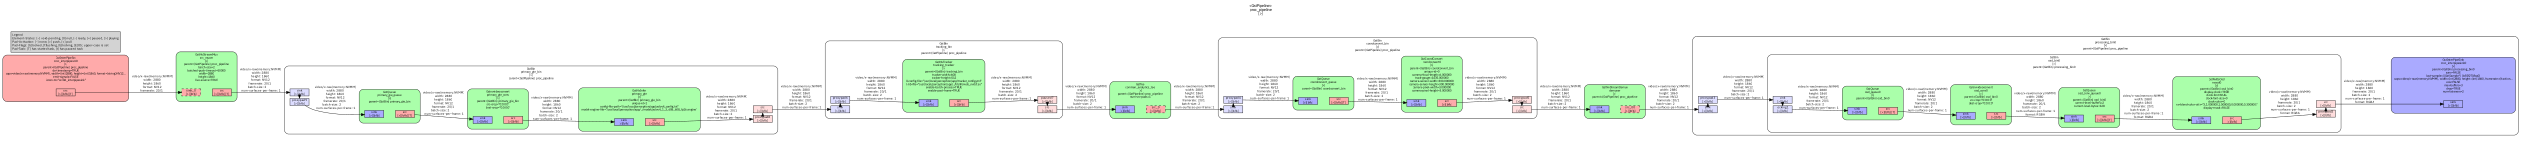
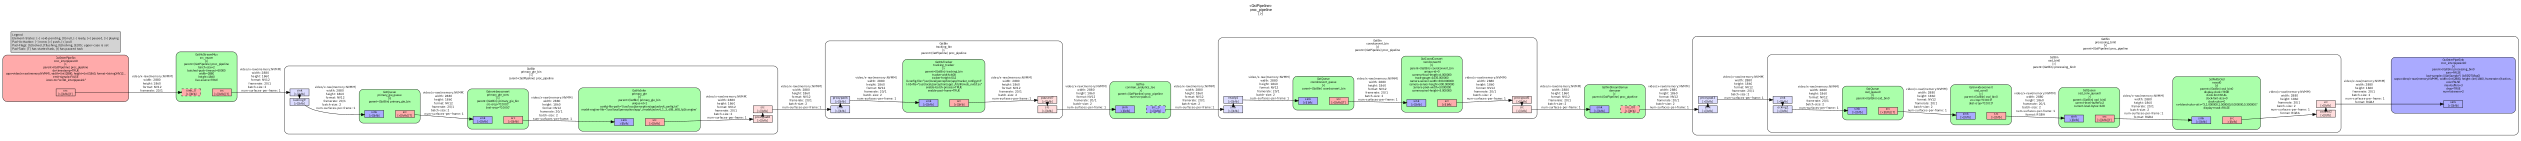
node "proxypad4 [>][bfb]": label "proxypad4 [>][bfb]" -> "ready4 [>][bfb]"
node "proxypad9 [>][bfb]": label "proxypad9 [>][bfb]" -> "lushing9 [>][bfb]"
node "src_0 [>][bfb]": fillcolor #ffaaaa -> #aaaaff
node "proxypad2 [>][bfb]": label "proxypad2 [>][bfb]" -> "paused2 [>][bfb]"
